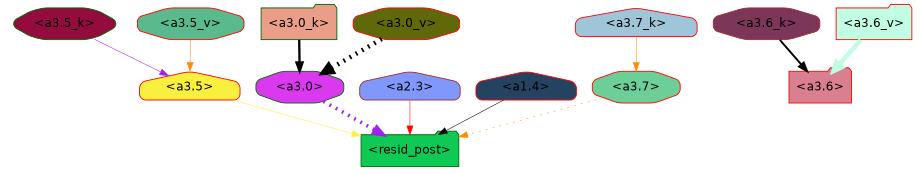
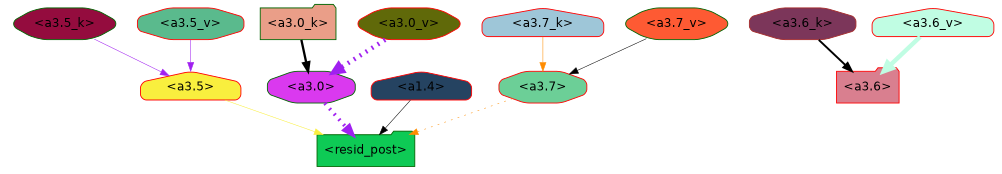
node "<a3.0_v>": shape octagon -> hexagon
node "<a3.7_v>": added
node "<a3.6_v>": shape folder -> house
edge "<a3.5_v>" -> "<a3.5>": color darkorange -> purple
edge "<a3.0_v>" -> "<a3.0>": color black -> purple
node "<a2.3>": removed
